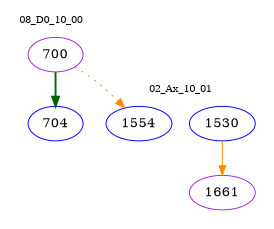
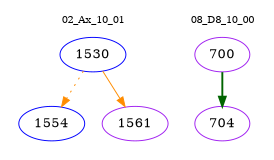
cluster "08_D0_10_00": label "08_D0_10_00" -> "08_D8_10_00"
edge "700" -> "1554": now "1530" -> "1554"
node "704": color blue -> purple
node "1661": label "1661" -> "1561"
